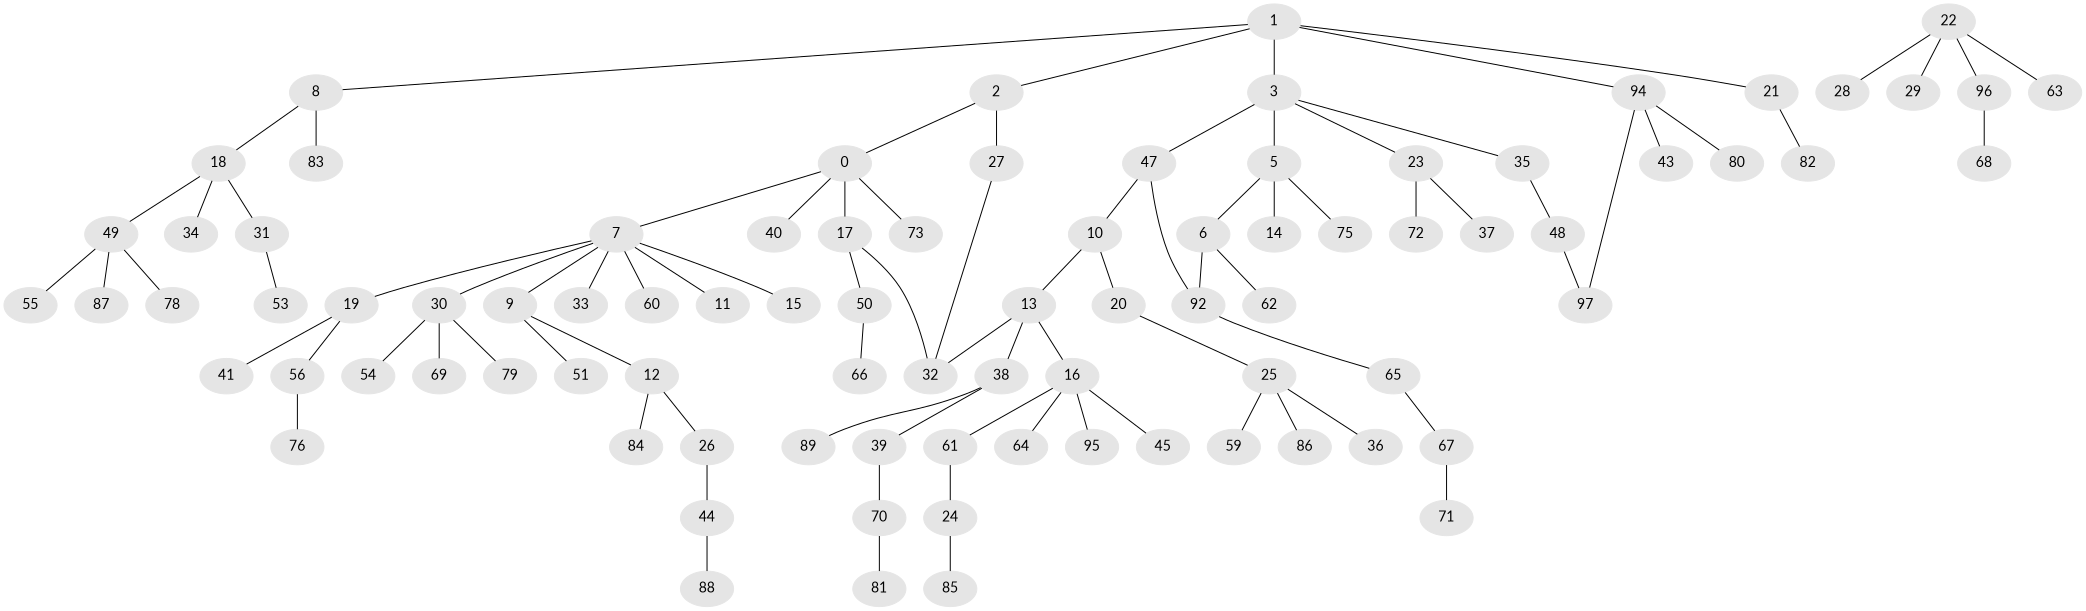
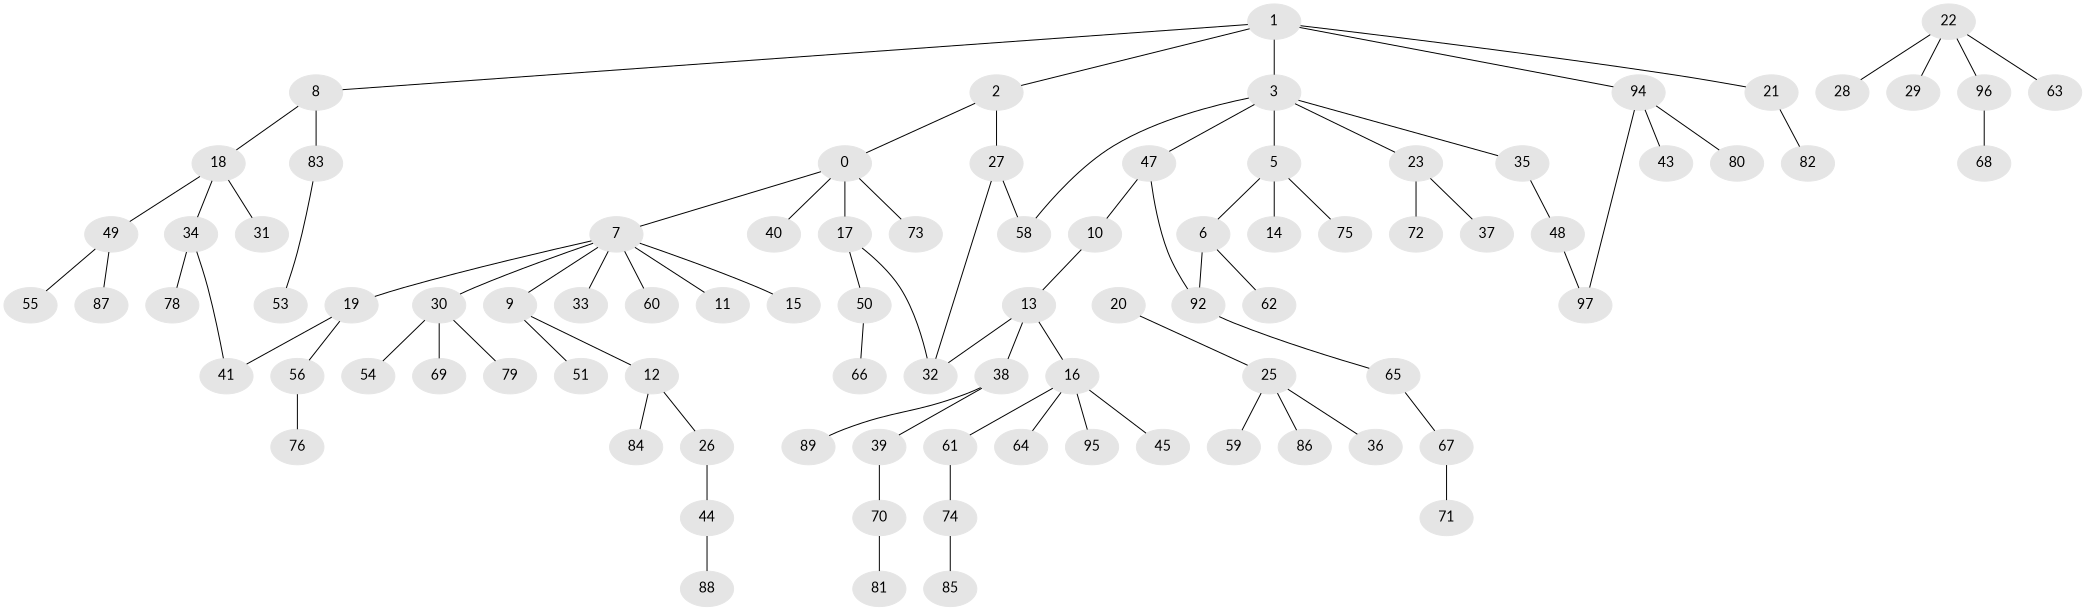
node "58": added
edge "49" -- "78": now "34" -- "78"
edge "31" -- "53": now "83" -- "53"
edge "10" -- "20": removed
edge "34" -- "41": added
node "24": label "24" -> "74"
